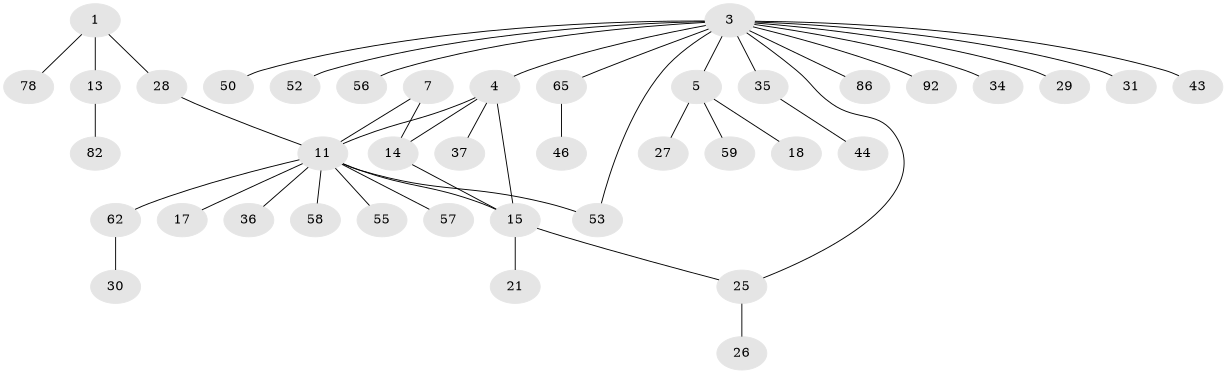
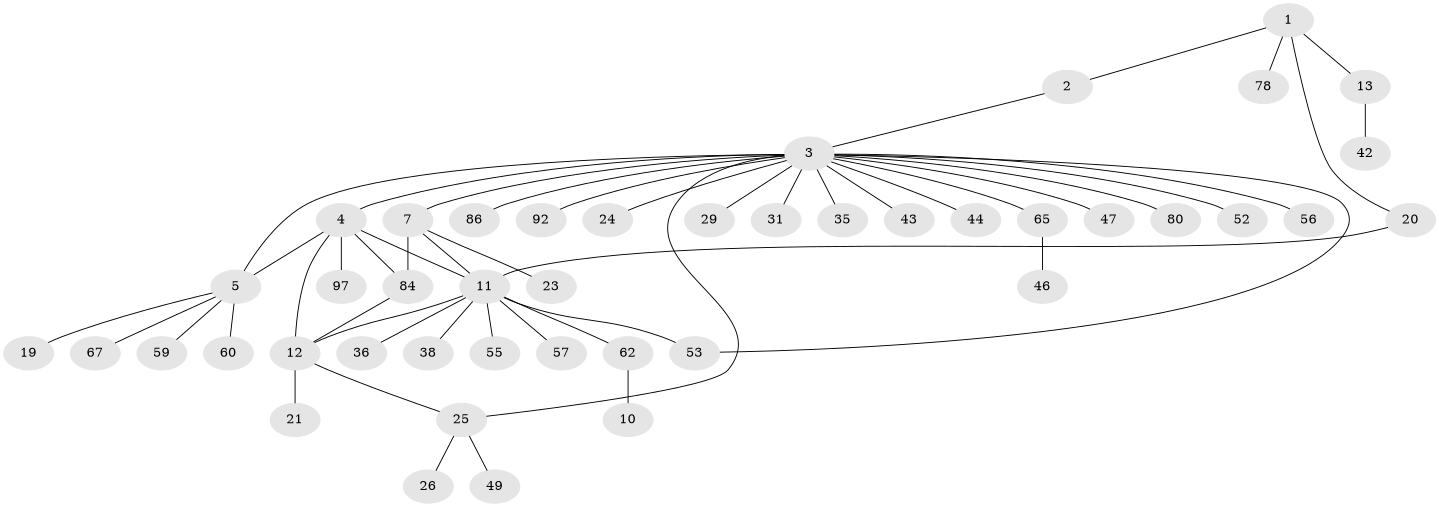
node "28": label "28" -> "20"
node "50": label "50" -> "80"
node "34": label "34" -> "24"
node "2": added
edge "35" -- "44": now "3" -- "44"
node "82": label "82" -> "42"
node "14": label "14" -> "84"
node "37": label "37" -> "97"
node "27": label "27" -> "67"
node "18": label "18" -> "19"
edge "3" -- "7": added
node "17": removed
node "58": label "58" -> "38"
node "15": label "15" -> "12"
node "47": added
edge "4" -- "5": added
node "30": label "30" -> "10"
node "23": added
node "60": added
node "49": added
